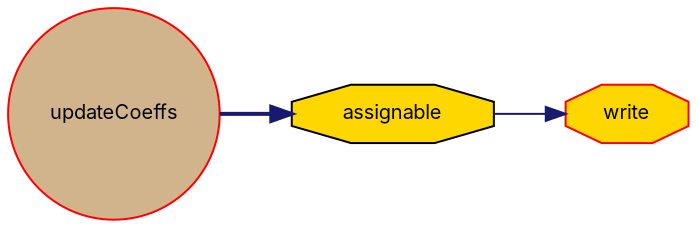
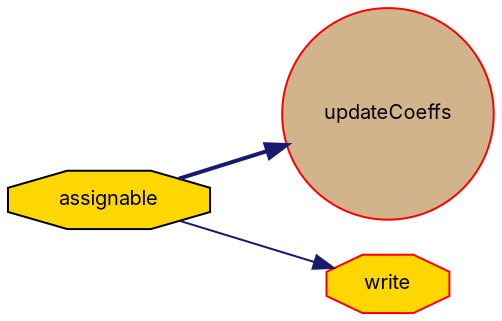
edge "updateCoeffs" -> "assignable": reversed
